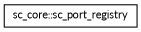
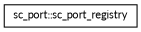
node "sc_core::sc_port_registry": label "sc_core::sc_port_registry" -> "sc_port::sc_port_registry"
